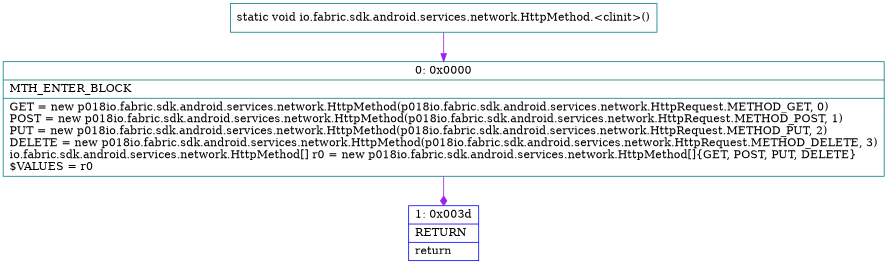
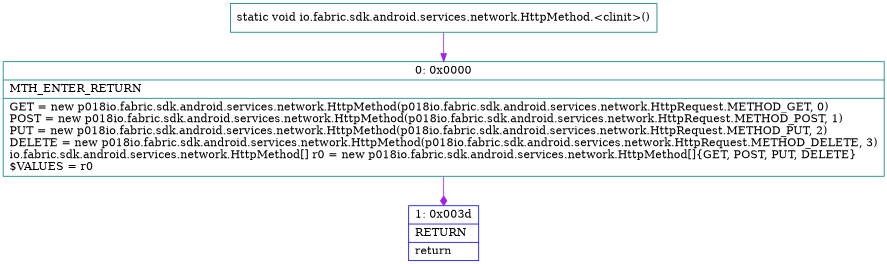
node "0: 0x0000": text "MTH_ENTER_BLOCK" -> "MTH_ENTER_RETURN"
